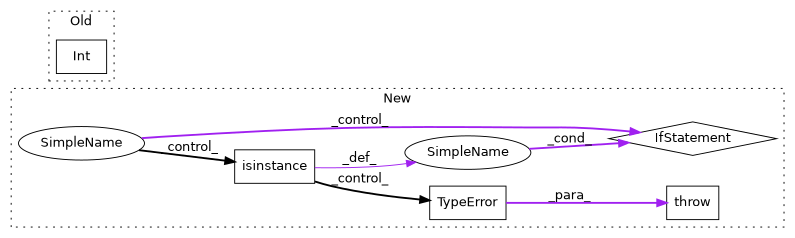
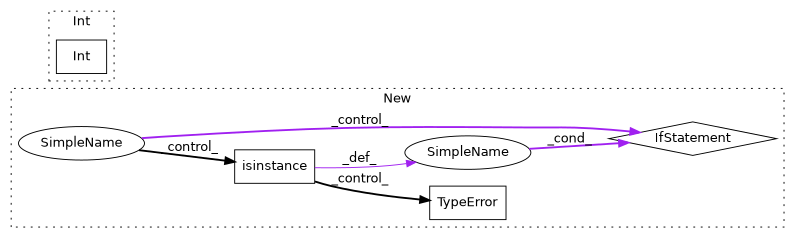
cluster "Old": label "Old" -> "Int"
node "throw": removed
